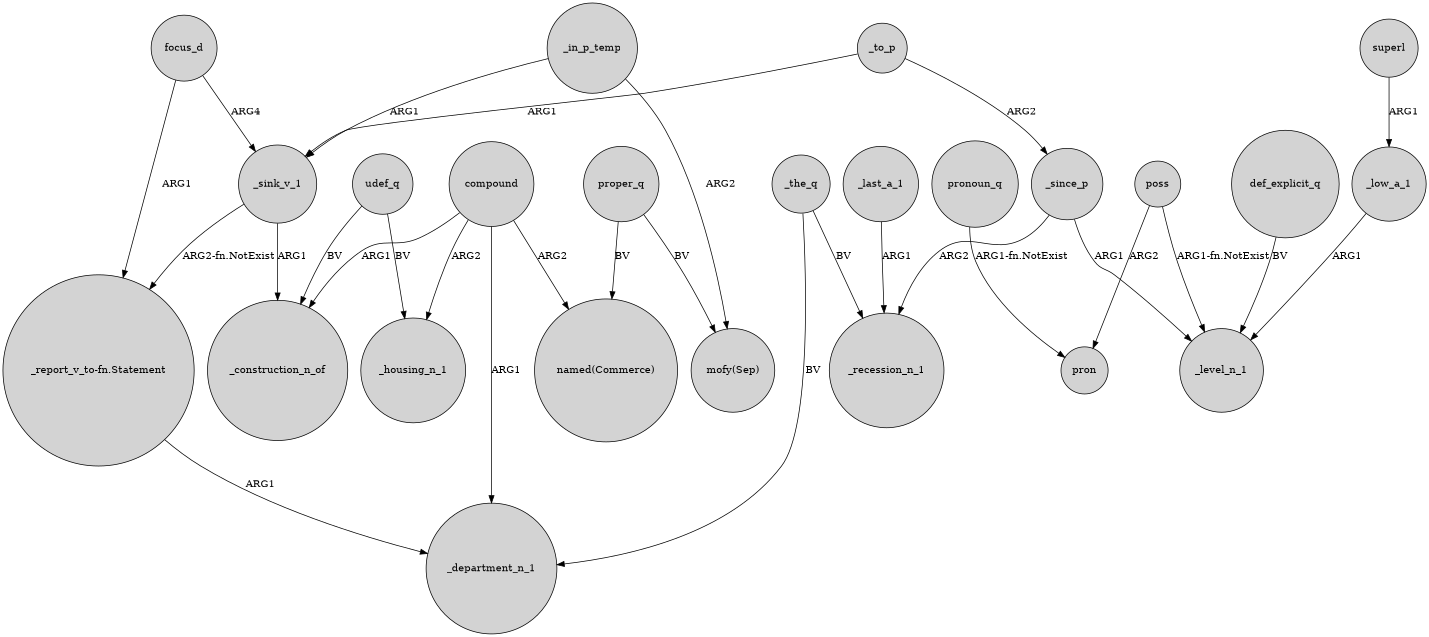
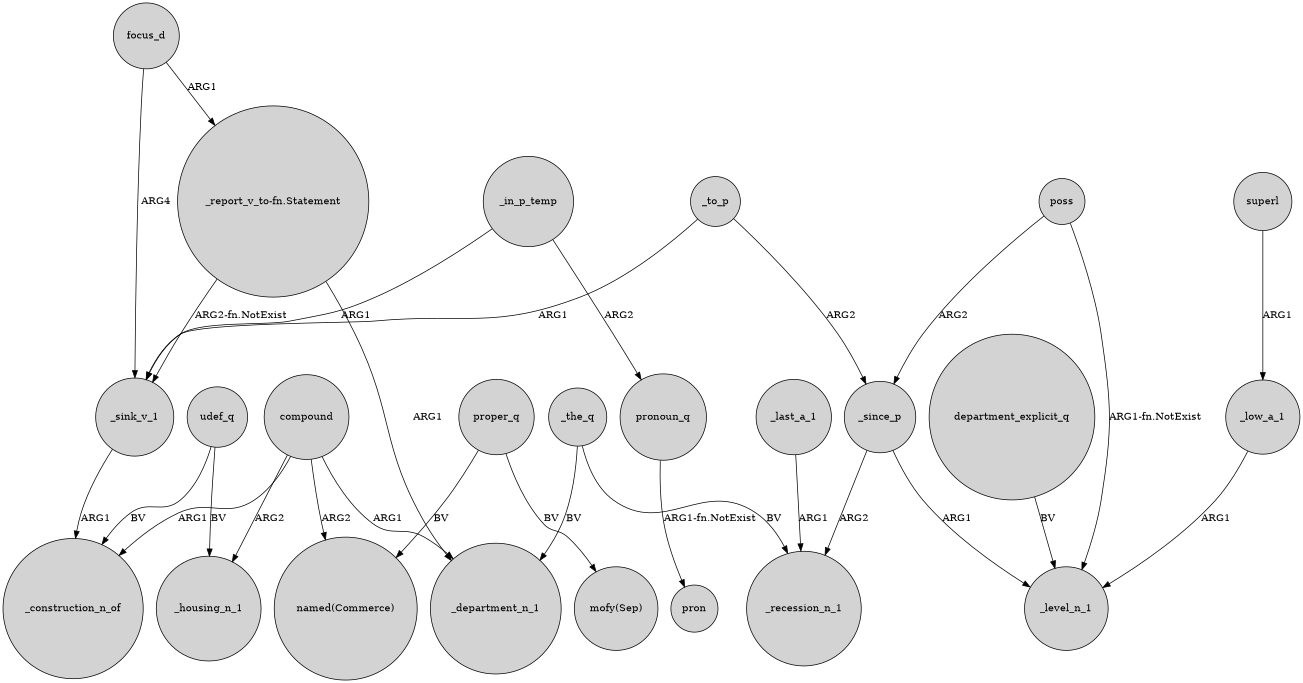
node "def_explicit_q": label "def_explicit_q" -> "department_explicit_q"
edge "_in_p_temp" -> "mofy(Sep)": now "_in_p_temp" -> "pronoun_q"
edge "_sink_v_1" -> "_report_v_to-fn.Statement": reversed
edge "poss" -> "pron": now "poss" -> "_since_p"
